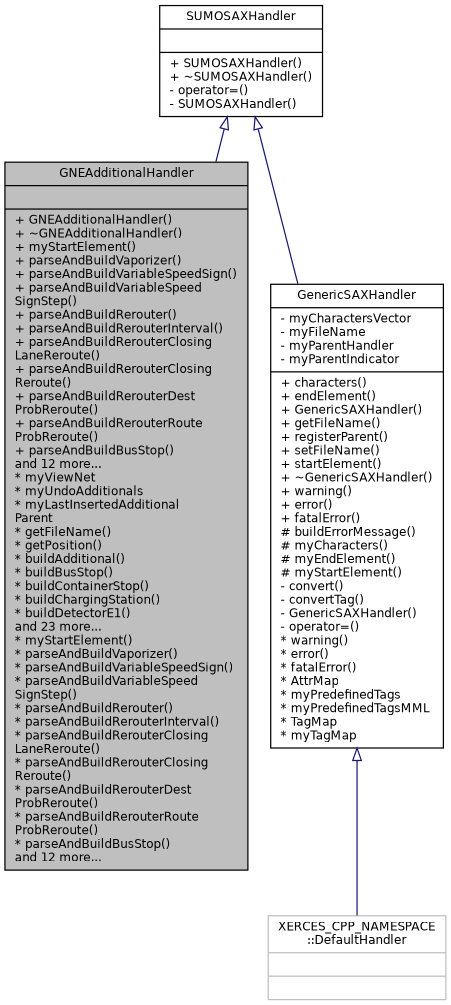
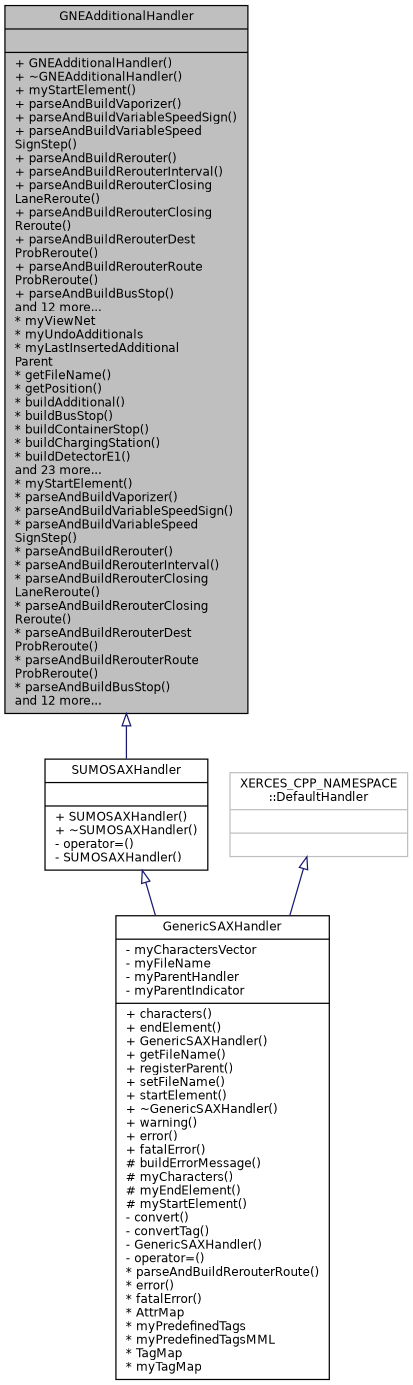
edge "GNEAdditionalHandler" -> "SUMOSAXHandler": reversed
node "GenericSAXHandler": text "* warning()" -> "* parseAndBuildRerouterRoute()"
edge "XERCES_CPP_NAMESPACE" -> "GenericSAXHandler": reversed
